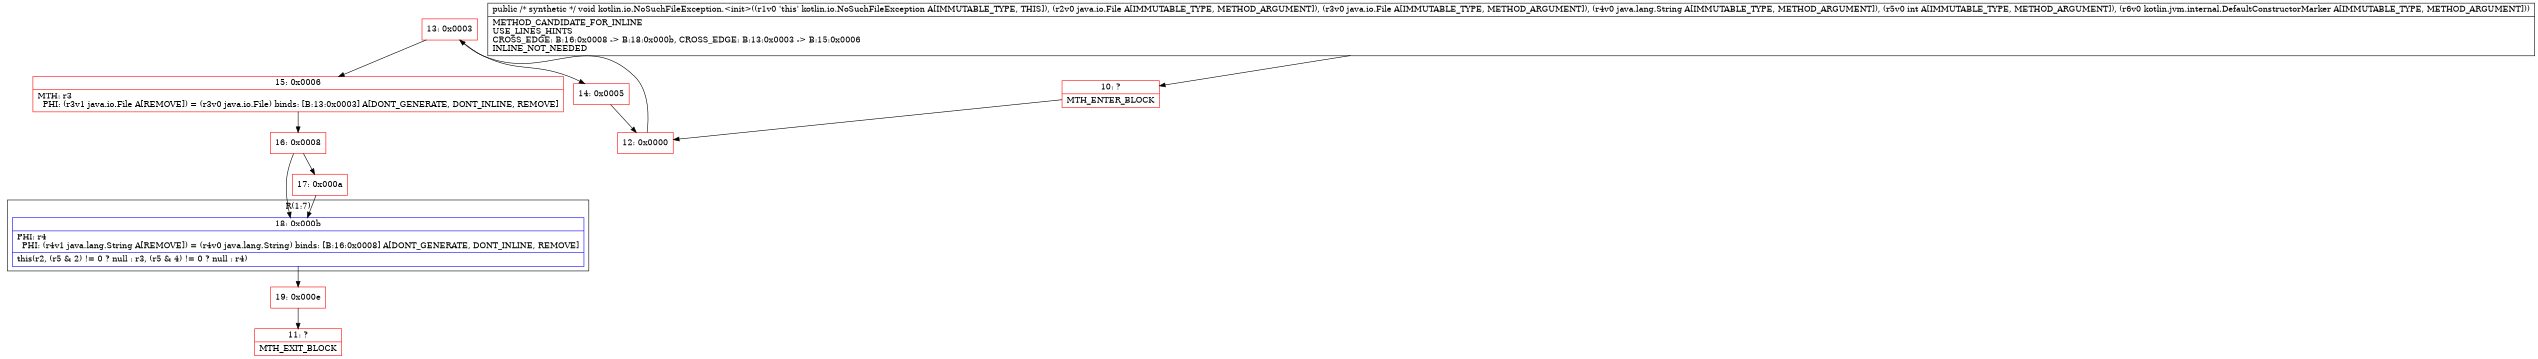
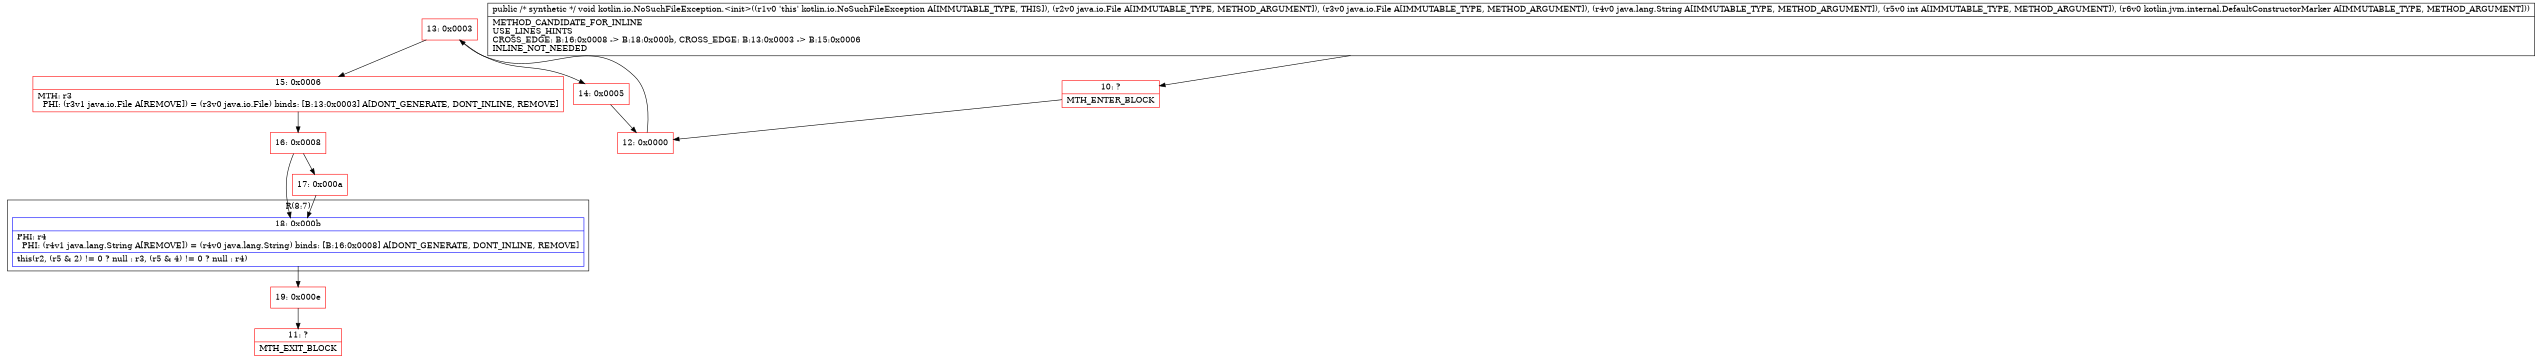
cluster "R(1:7)": label "R(1:7)" -> "R(8:7)"
